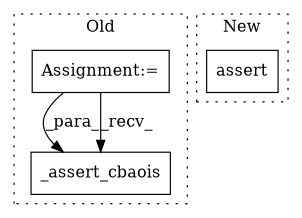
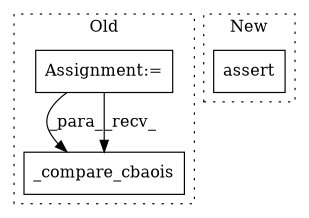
node "_assert_cbaois": label "_assert_cbaois" -> "_compare_cbaois"
